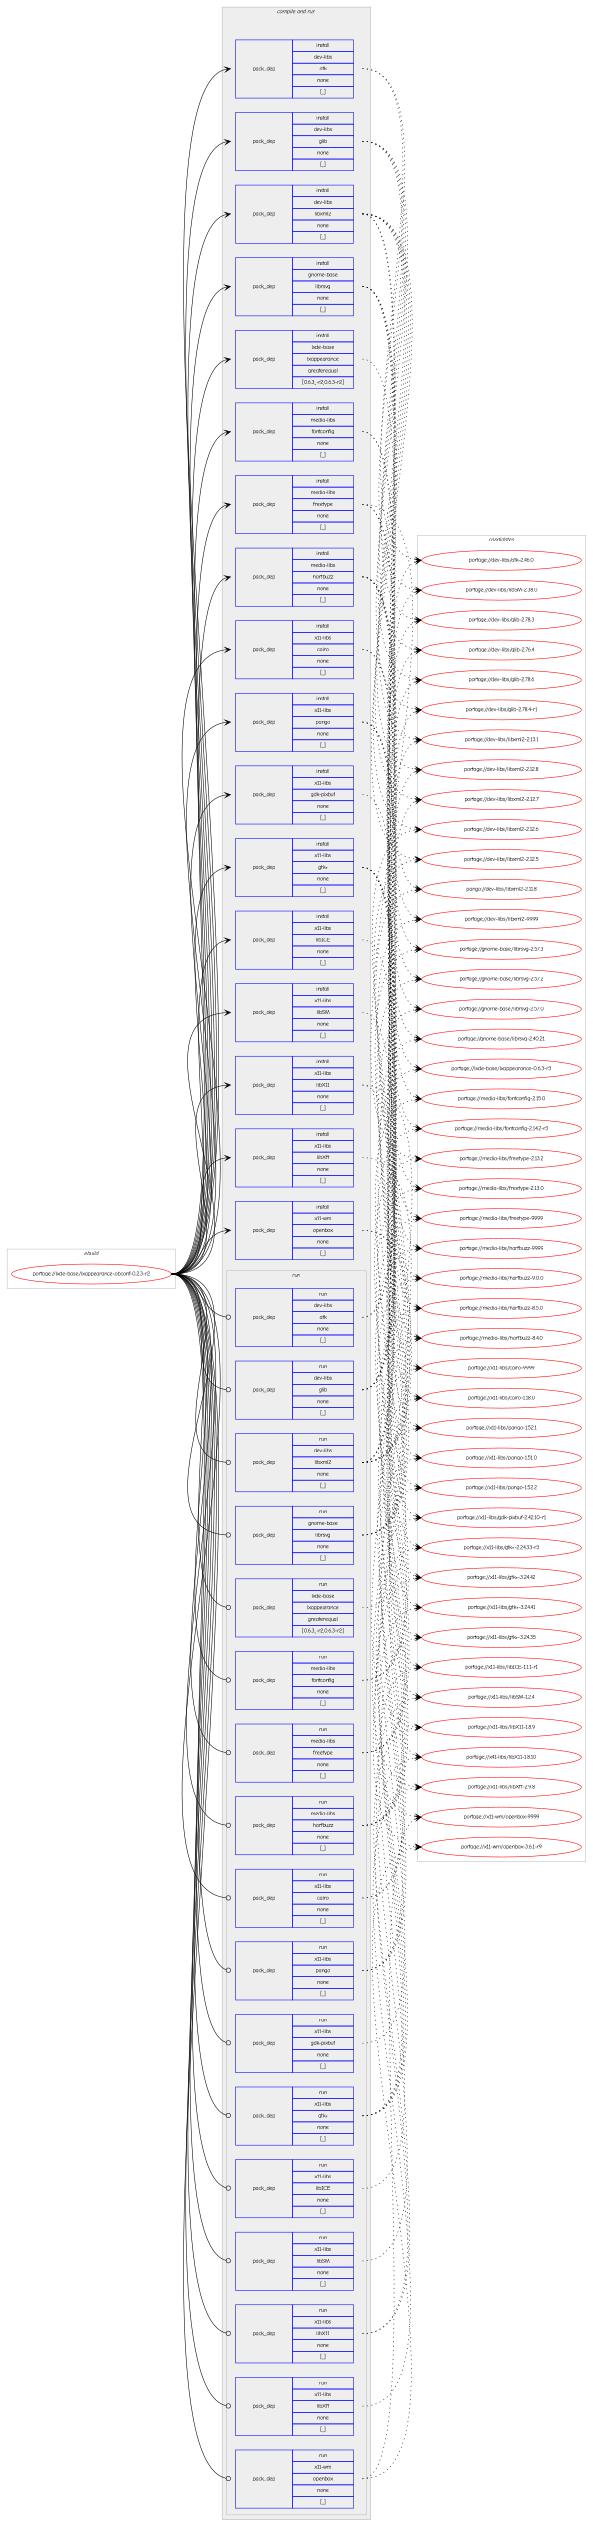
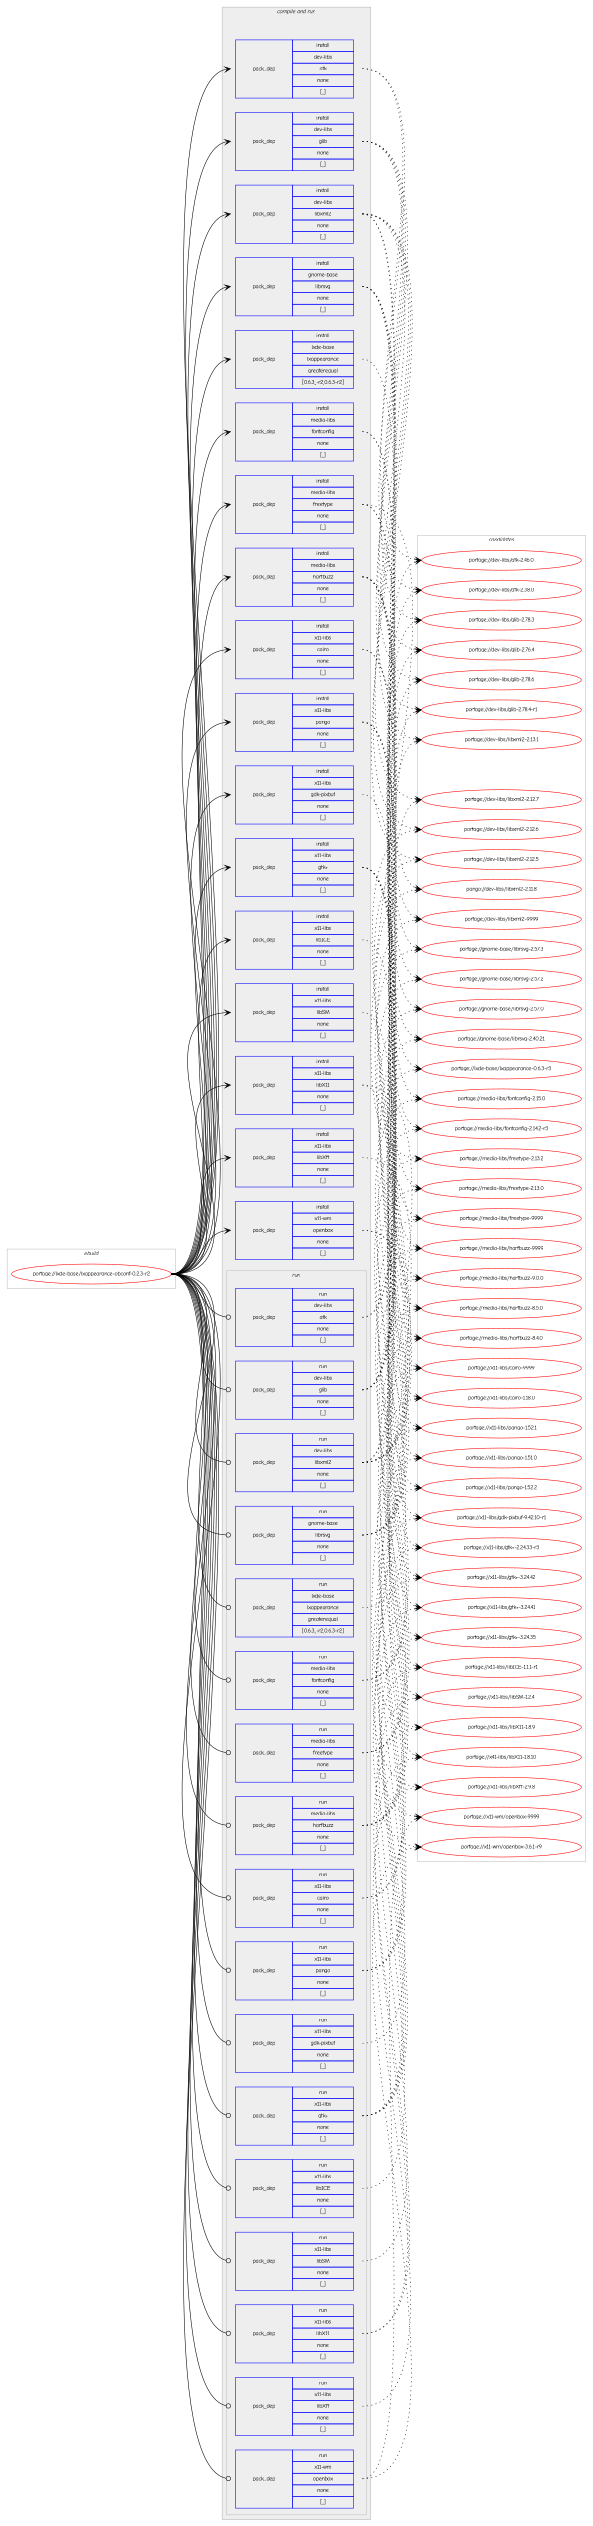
node "portage://dev-libs/libSM-2.38.0": label "portage://dev-libs/libSM-2.38.0" -> "portage://dev-libs/atk-2.38.0"
node "portage://dev-libs/libxml2-2.12.8": removed
node "portage://x11-libs/gdk-pixbuf-2.42.10-r1": label "portage://x11-libs/gdk-pixbuf-2.42.10-r1" -> "portage://x11-libs/gdk-pixbuf-9.42.10-r1"
